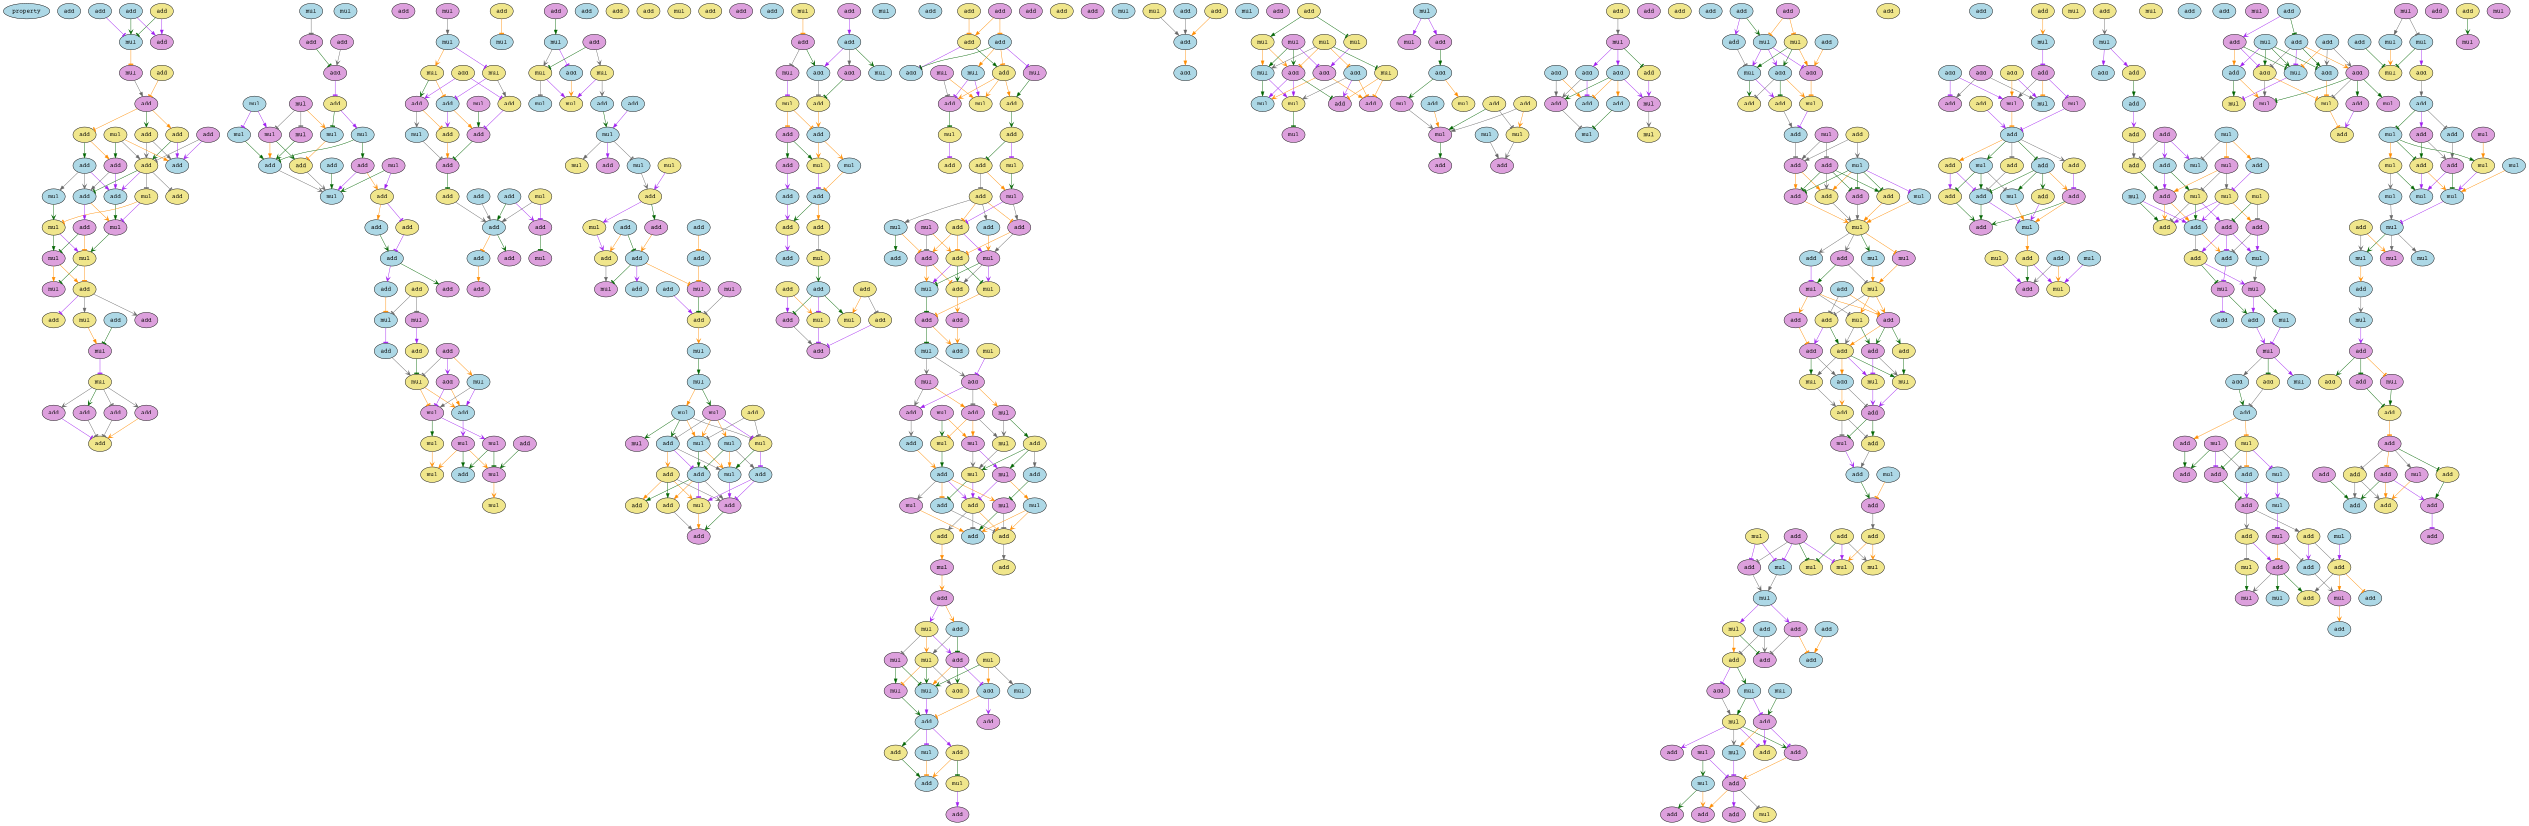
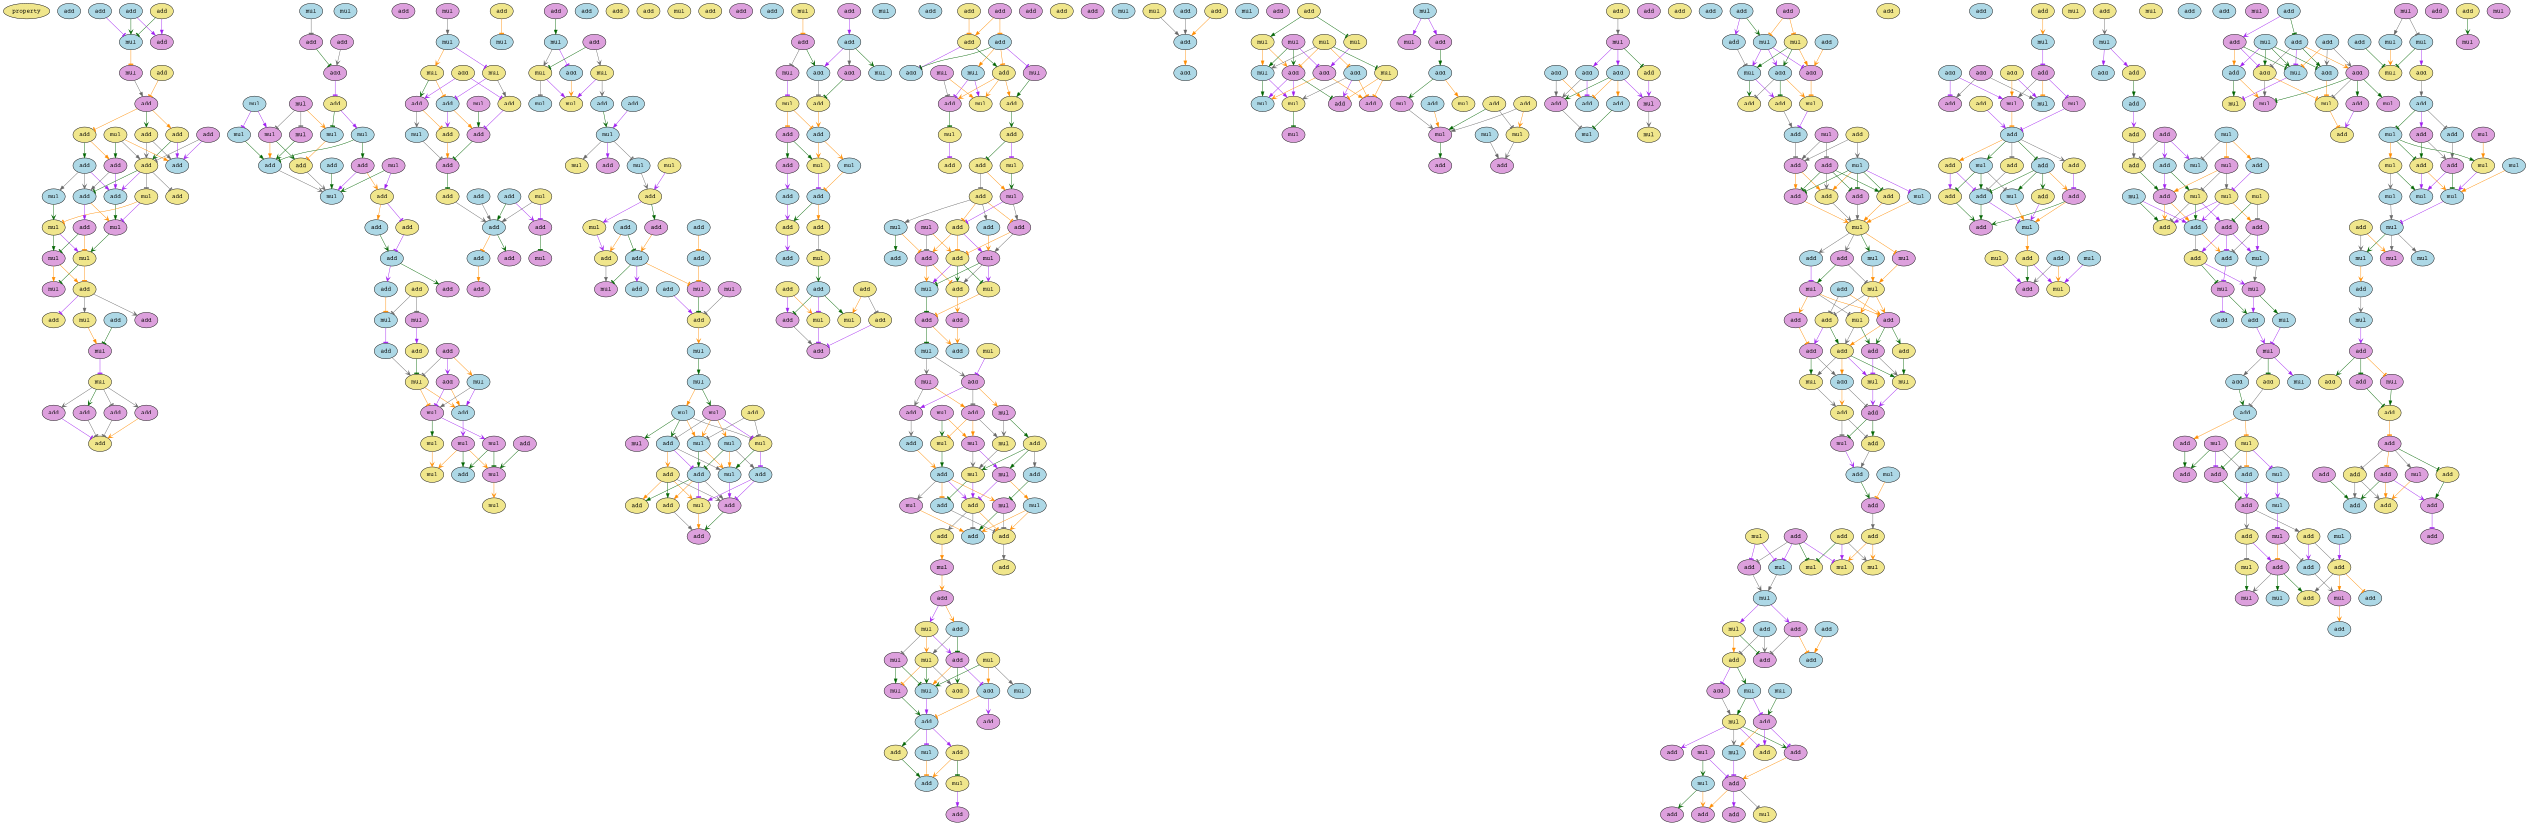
node "property": fillcolor lightblue -> khaki
